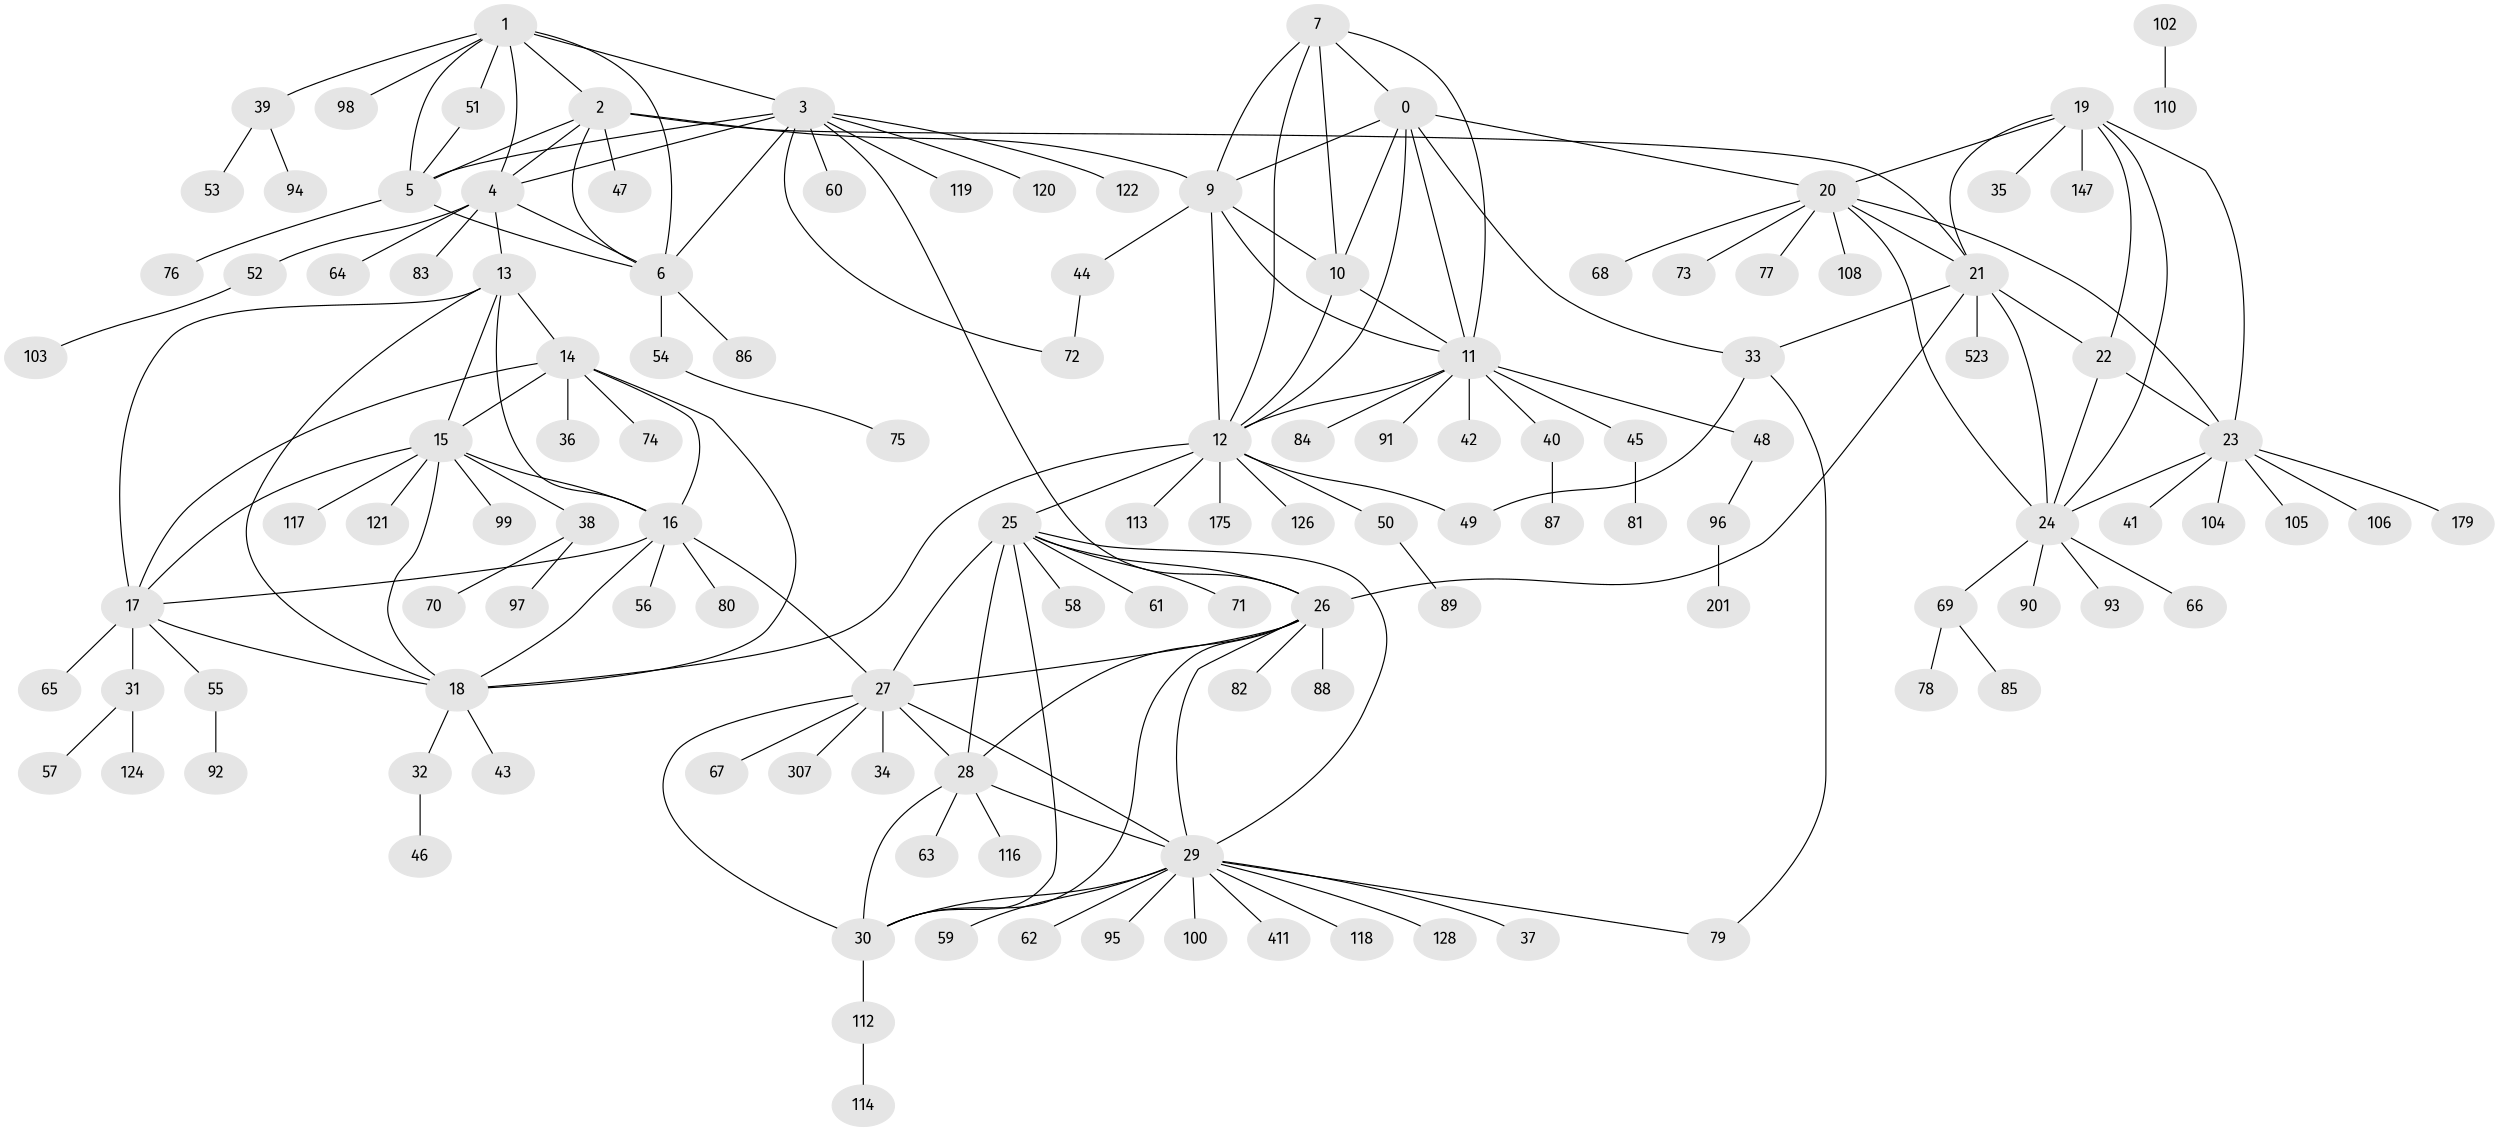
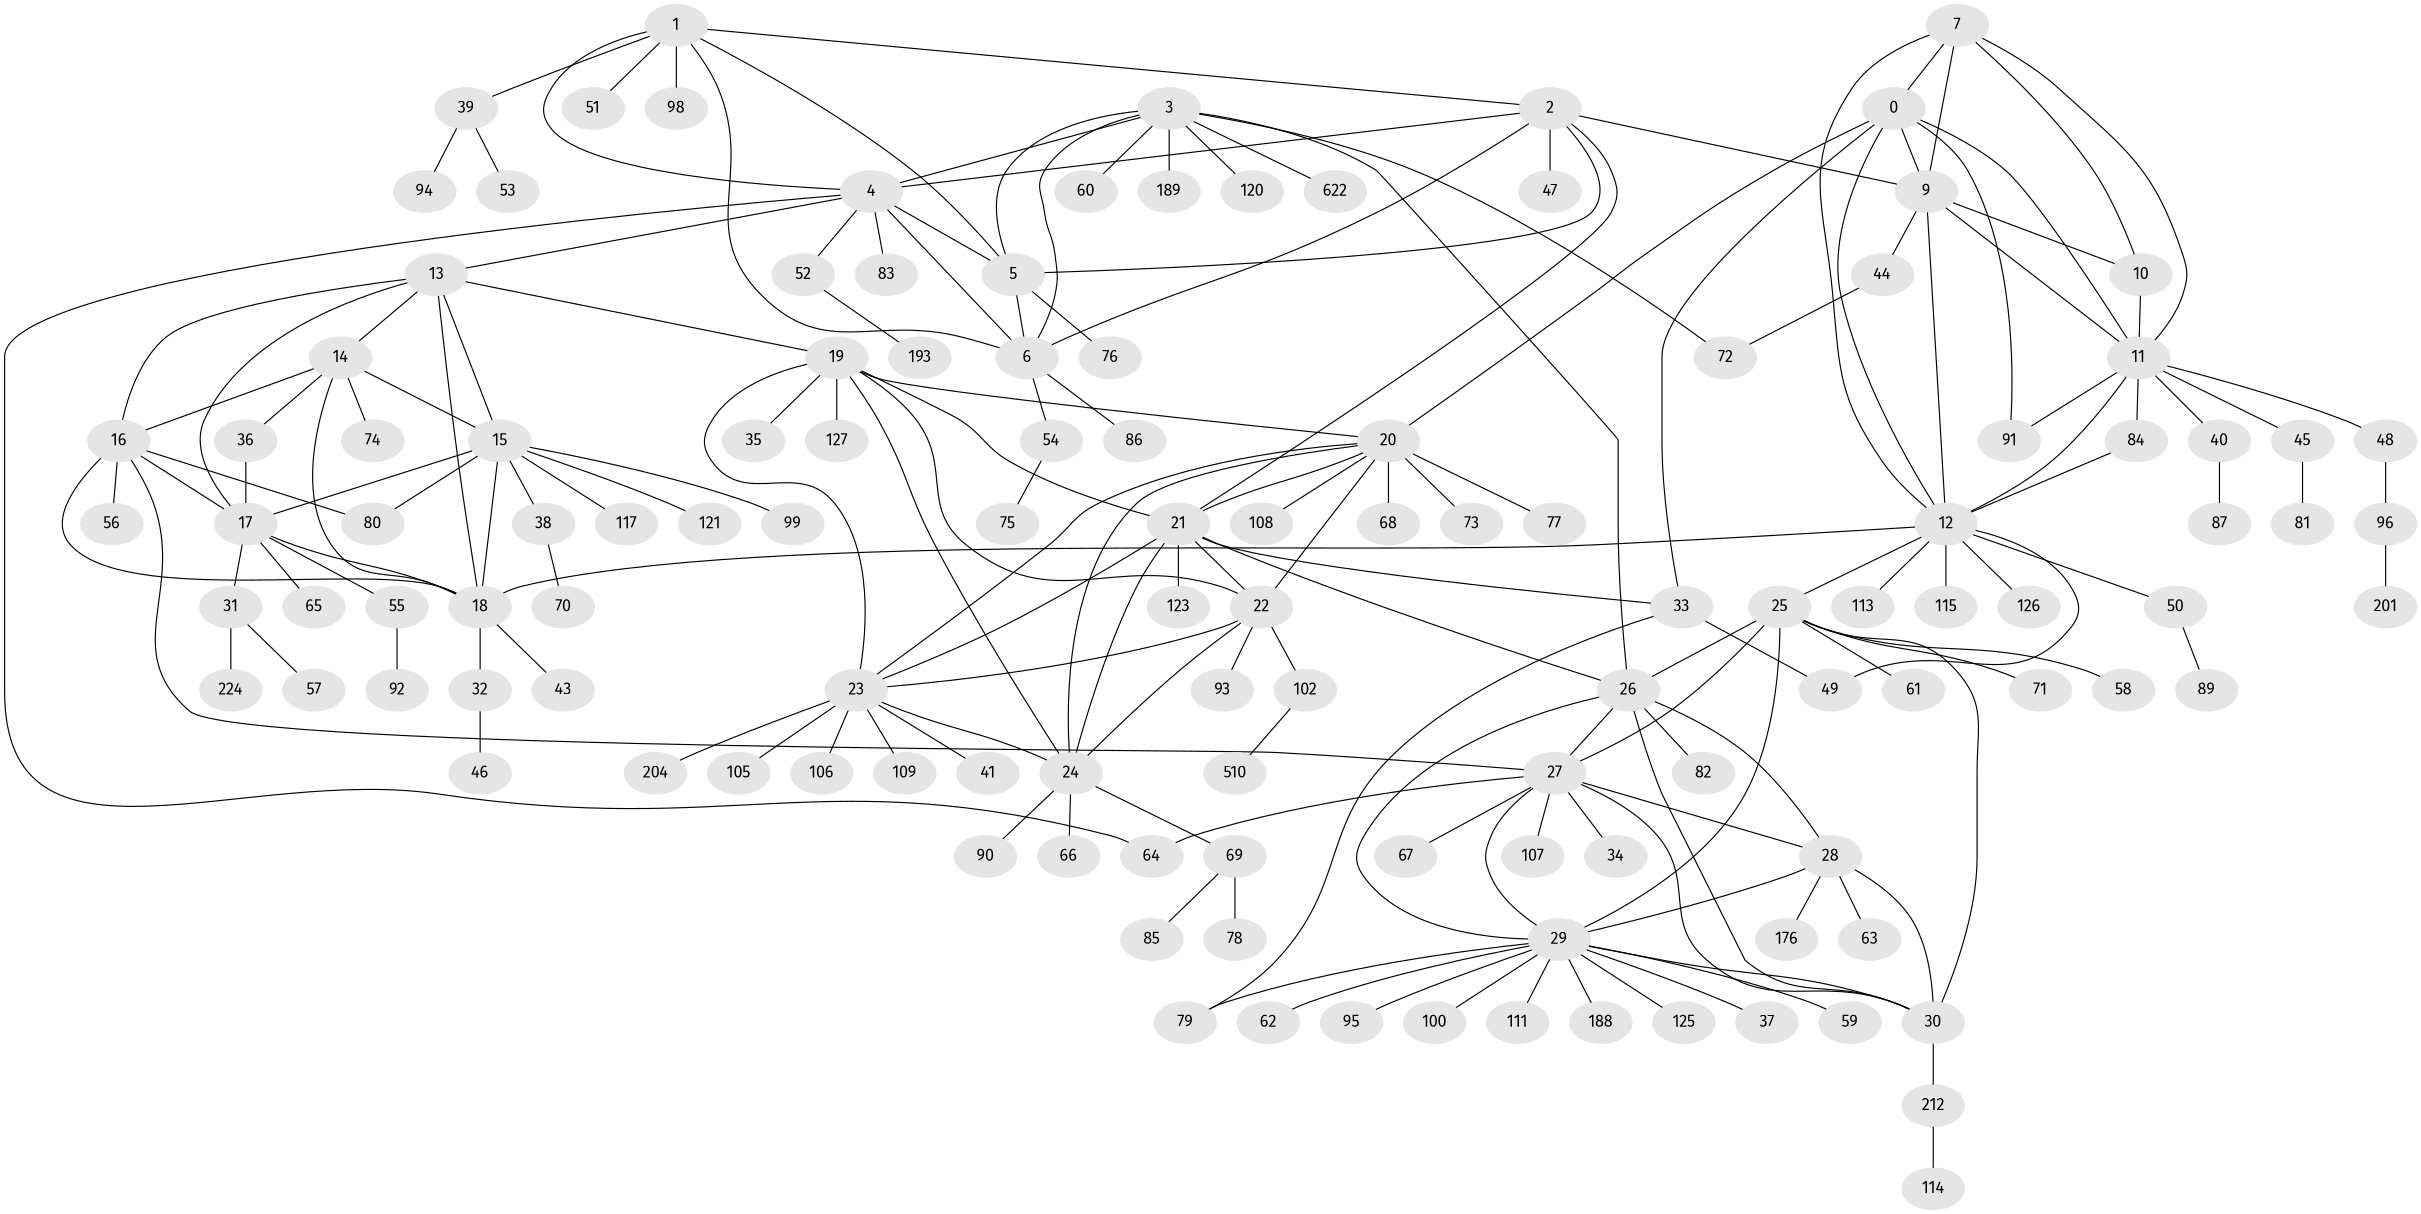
edge "1" -- "3": removed
node "110": label "110" -> "510"
edge "51" -- "5": now "4" -- "5"
node "119": label "119" -> "189"
node "122": label "122" -> "622"
edge "0" -- "10": now "0" -- "91"
node "147": label "147" -> "127"
edge "13" -- "19": added
node "103": label "103" -> "193"
node "523": label "523" -> "123"
edge "10" -- "12": now "84" -- "12"
edge "14" -- "17": now "36" -- "17"
node "42": removed
edge "15" -- "16": now "15" -- "80"
node "175": label "175" -> "115"
edge "20" -- "22": added
node "104": label "104" -> "204"
node "179": label "179" -> "109"
edge "24" -- "93": now "22" -- "93"
node "97": removed
edge "21" -- "23": added
edge "25" -- "28": removed
edge "22" -- "102": added
node "88": removed
node "124": label "124" -> "224"
node "307": label "307" -> "107"
edge "27" -- "64": added
node "116": label "116" -> "176"
node "411": label "411" -> "111"
node "118": label "118" -> "188"
node "128": label "128" -> "125"
node "112": label "112" -> "212"
